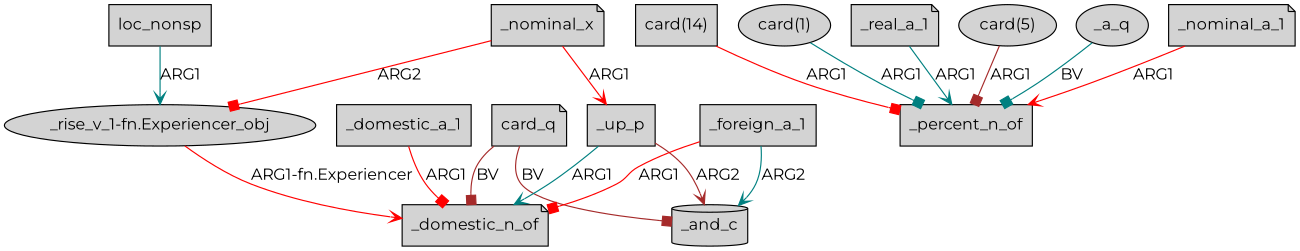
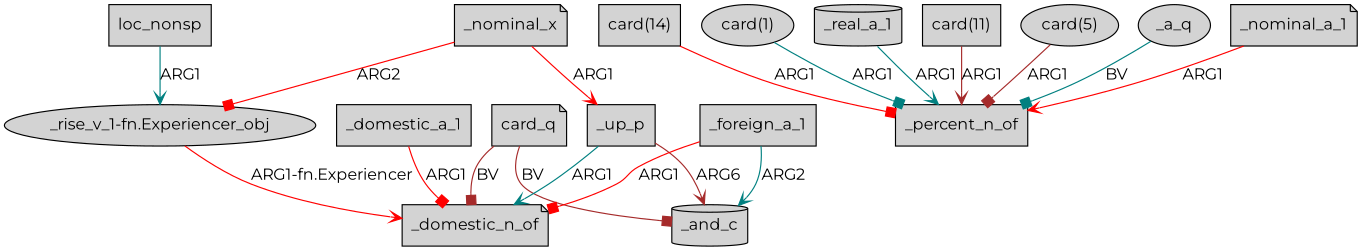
node "_real_a_1": shape note -> cylinder
node "card(11)": added
edge "_up_p" -> "_and_c": label "ARG2" -> "ARG6"
